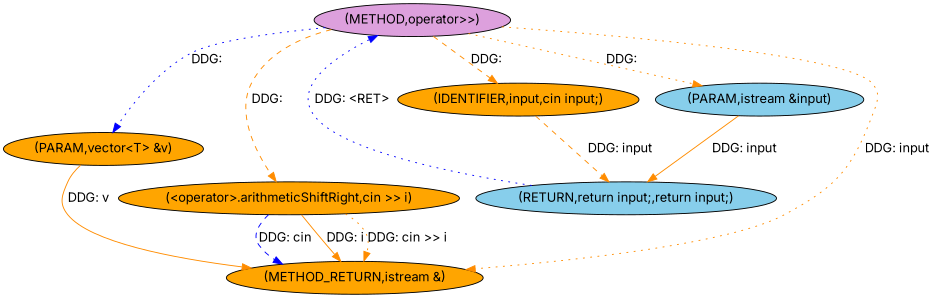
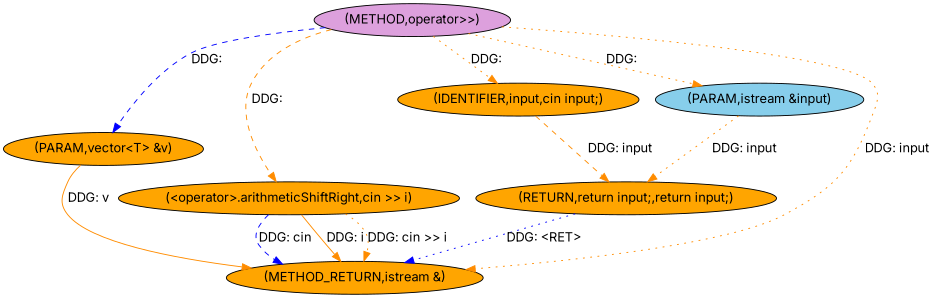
edge "(METHOD,operator>>)" -> "(PARAM,vector<T> &v)": style dotted -> dashed
edge "(METHOD,operator>>)" -> "(IDENTIFIER,input,cin input;)": style dashed -> dotted
edge "(PARAM,istream &input)" -> "(RETURN,return input;,return input;)": style solid -> dotted
edge "(RETURN,return input;,return input;)" -> "(METHOD,operator>>)": now "(RETURN,return input;,return input;)" -> "(METHOD_RETURN,istream &)"
node "(RETURN,return input;,return input;)": fillcolor skyblue -> orange
